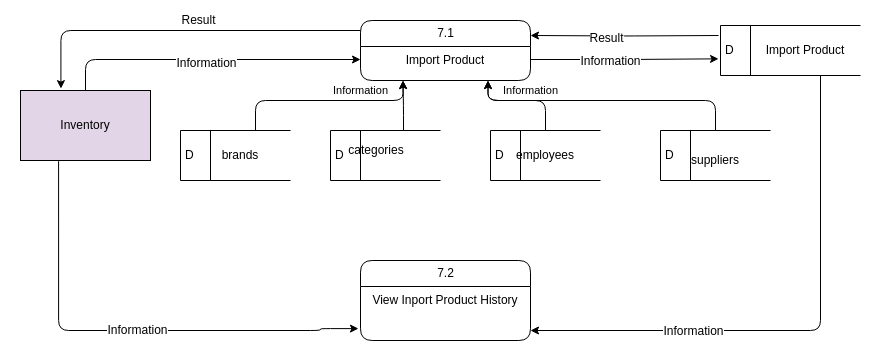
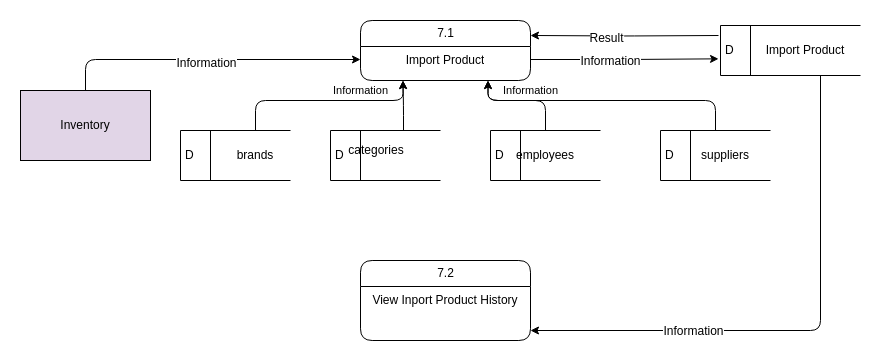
edge "7.1" -> "Inventory": removed, label "Result"
node "brands": moved (241, 156) -> (256, 156)
node "suppliers": moved (716, 161) -> (726, 156)
edge "Inventory" -> "View Inport Product History": removed, label "Information"
